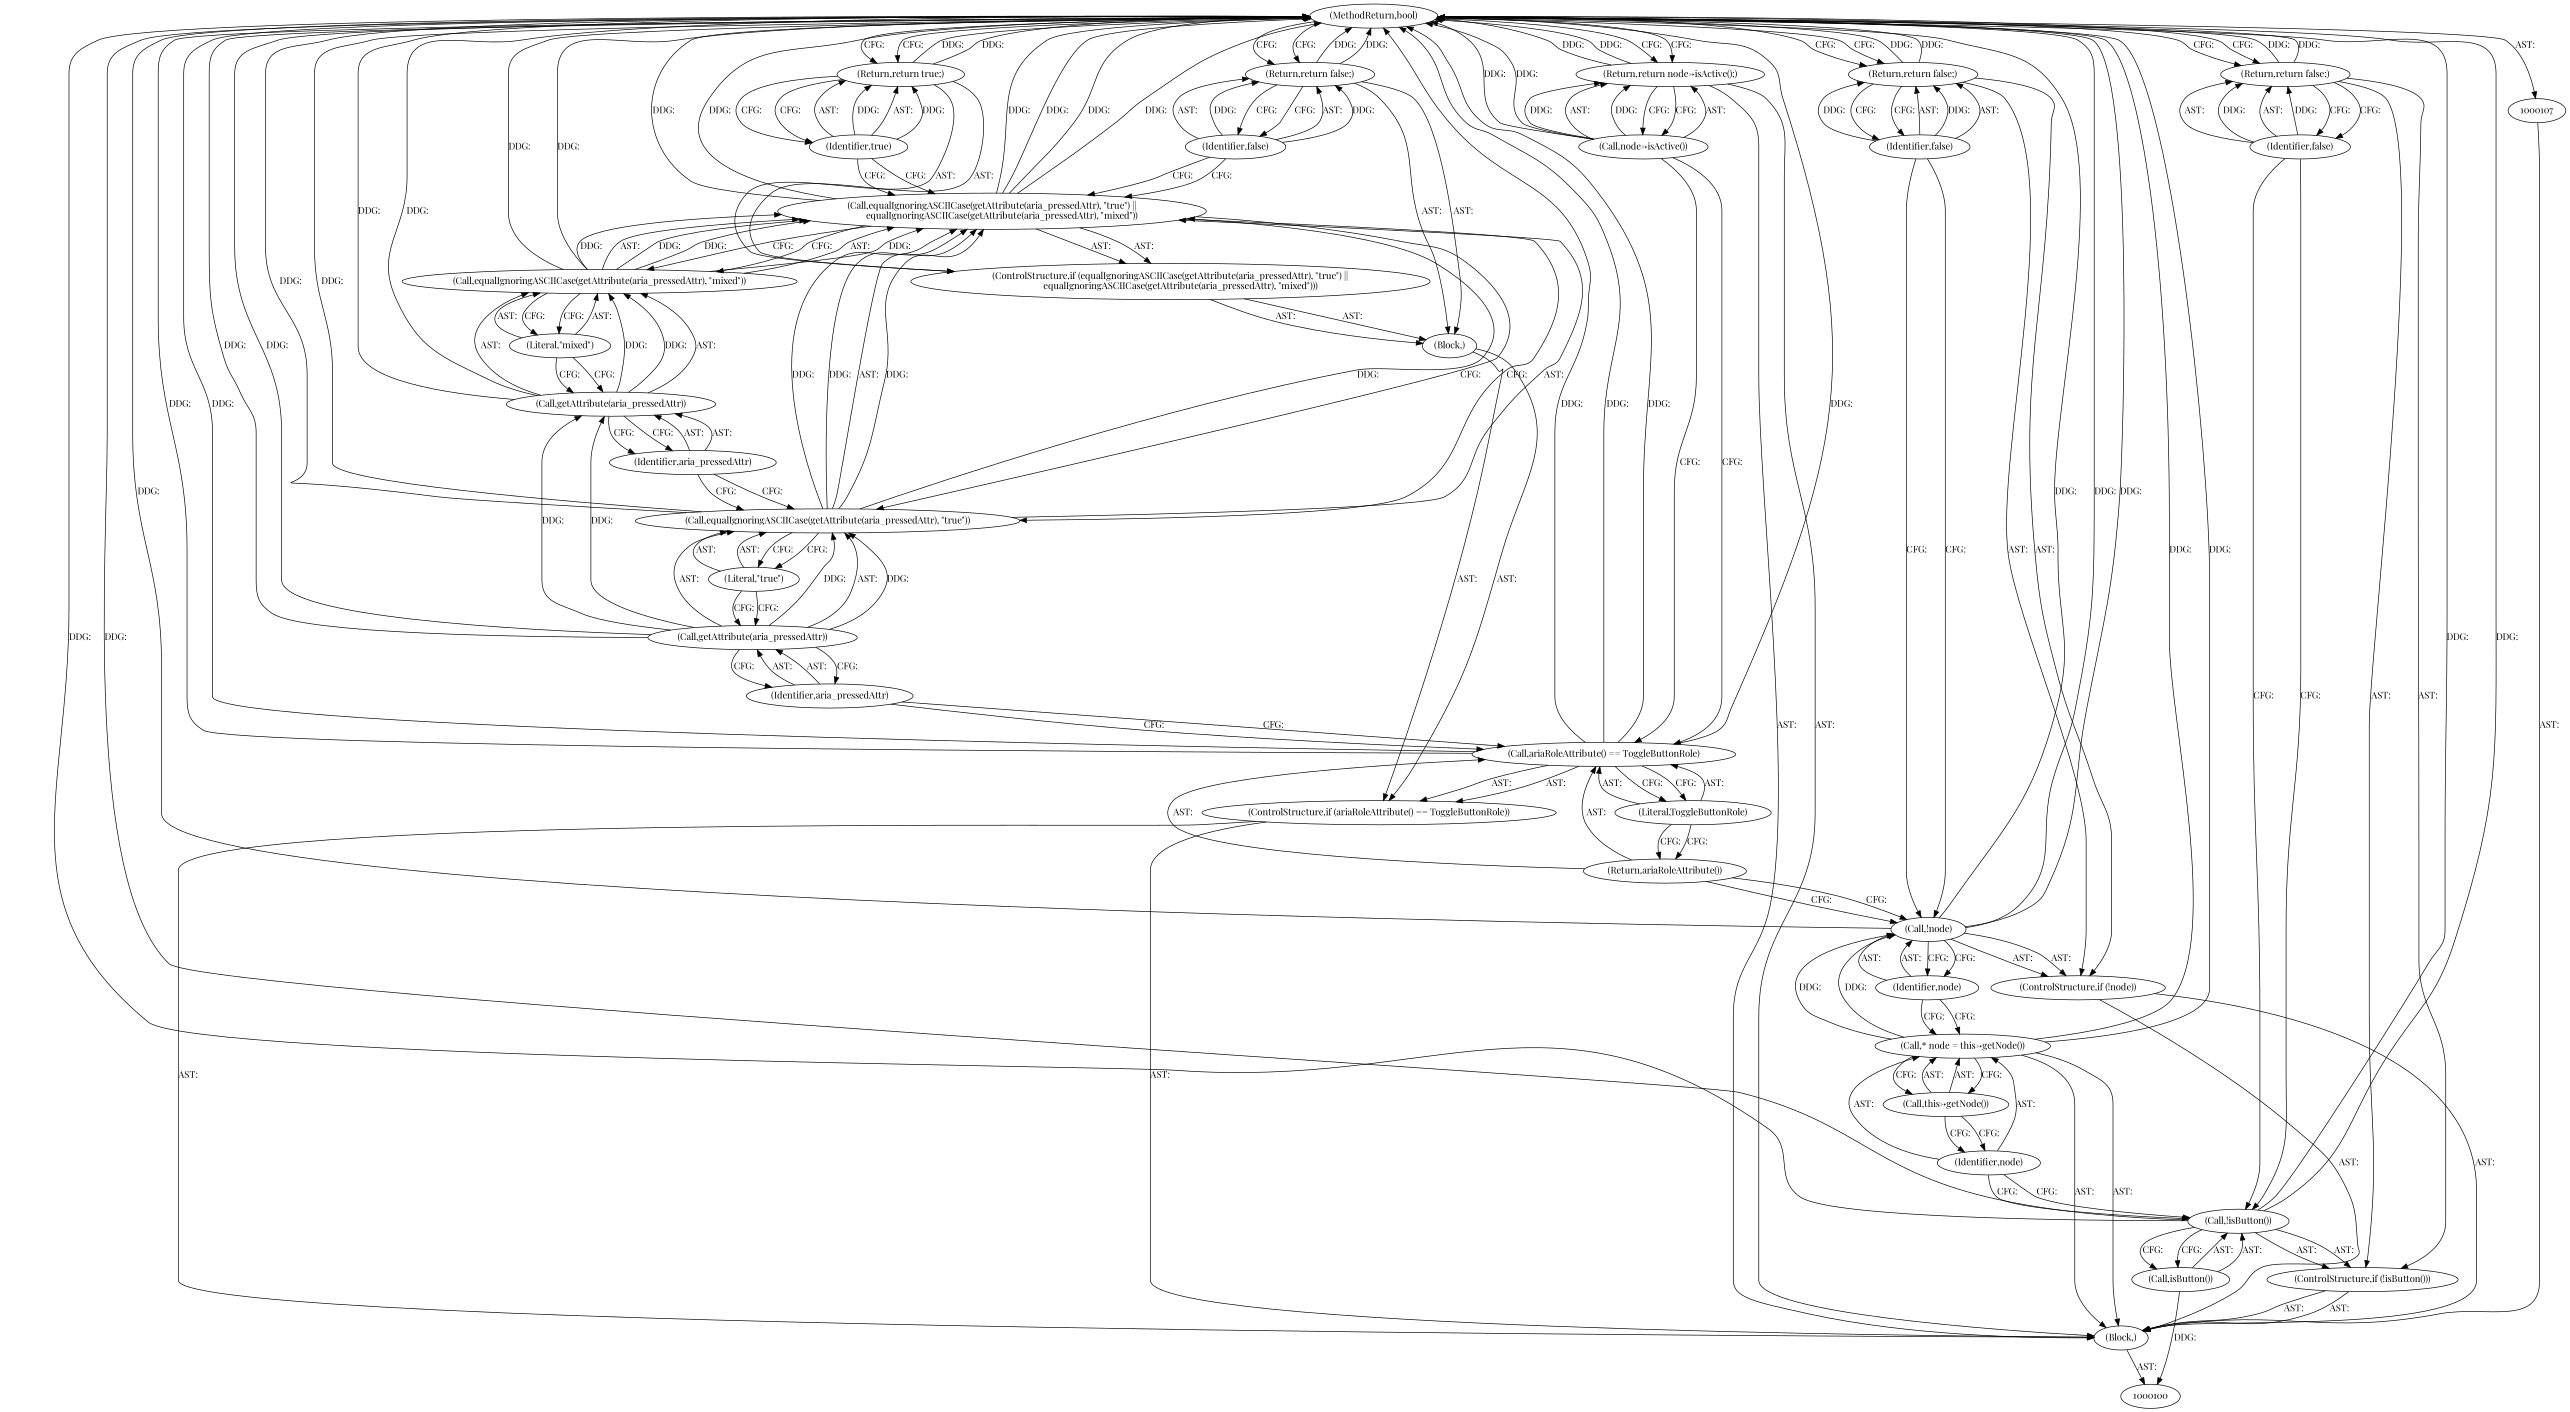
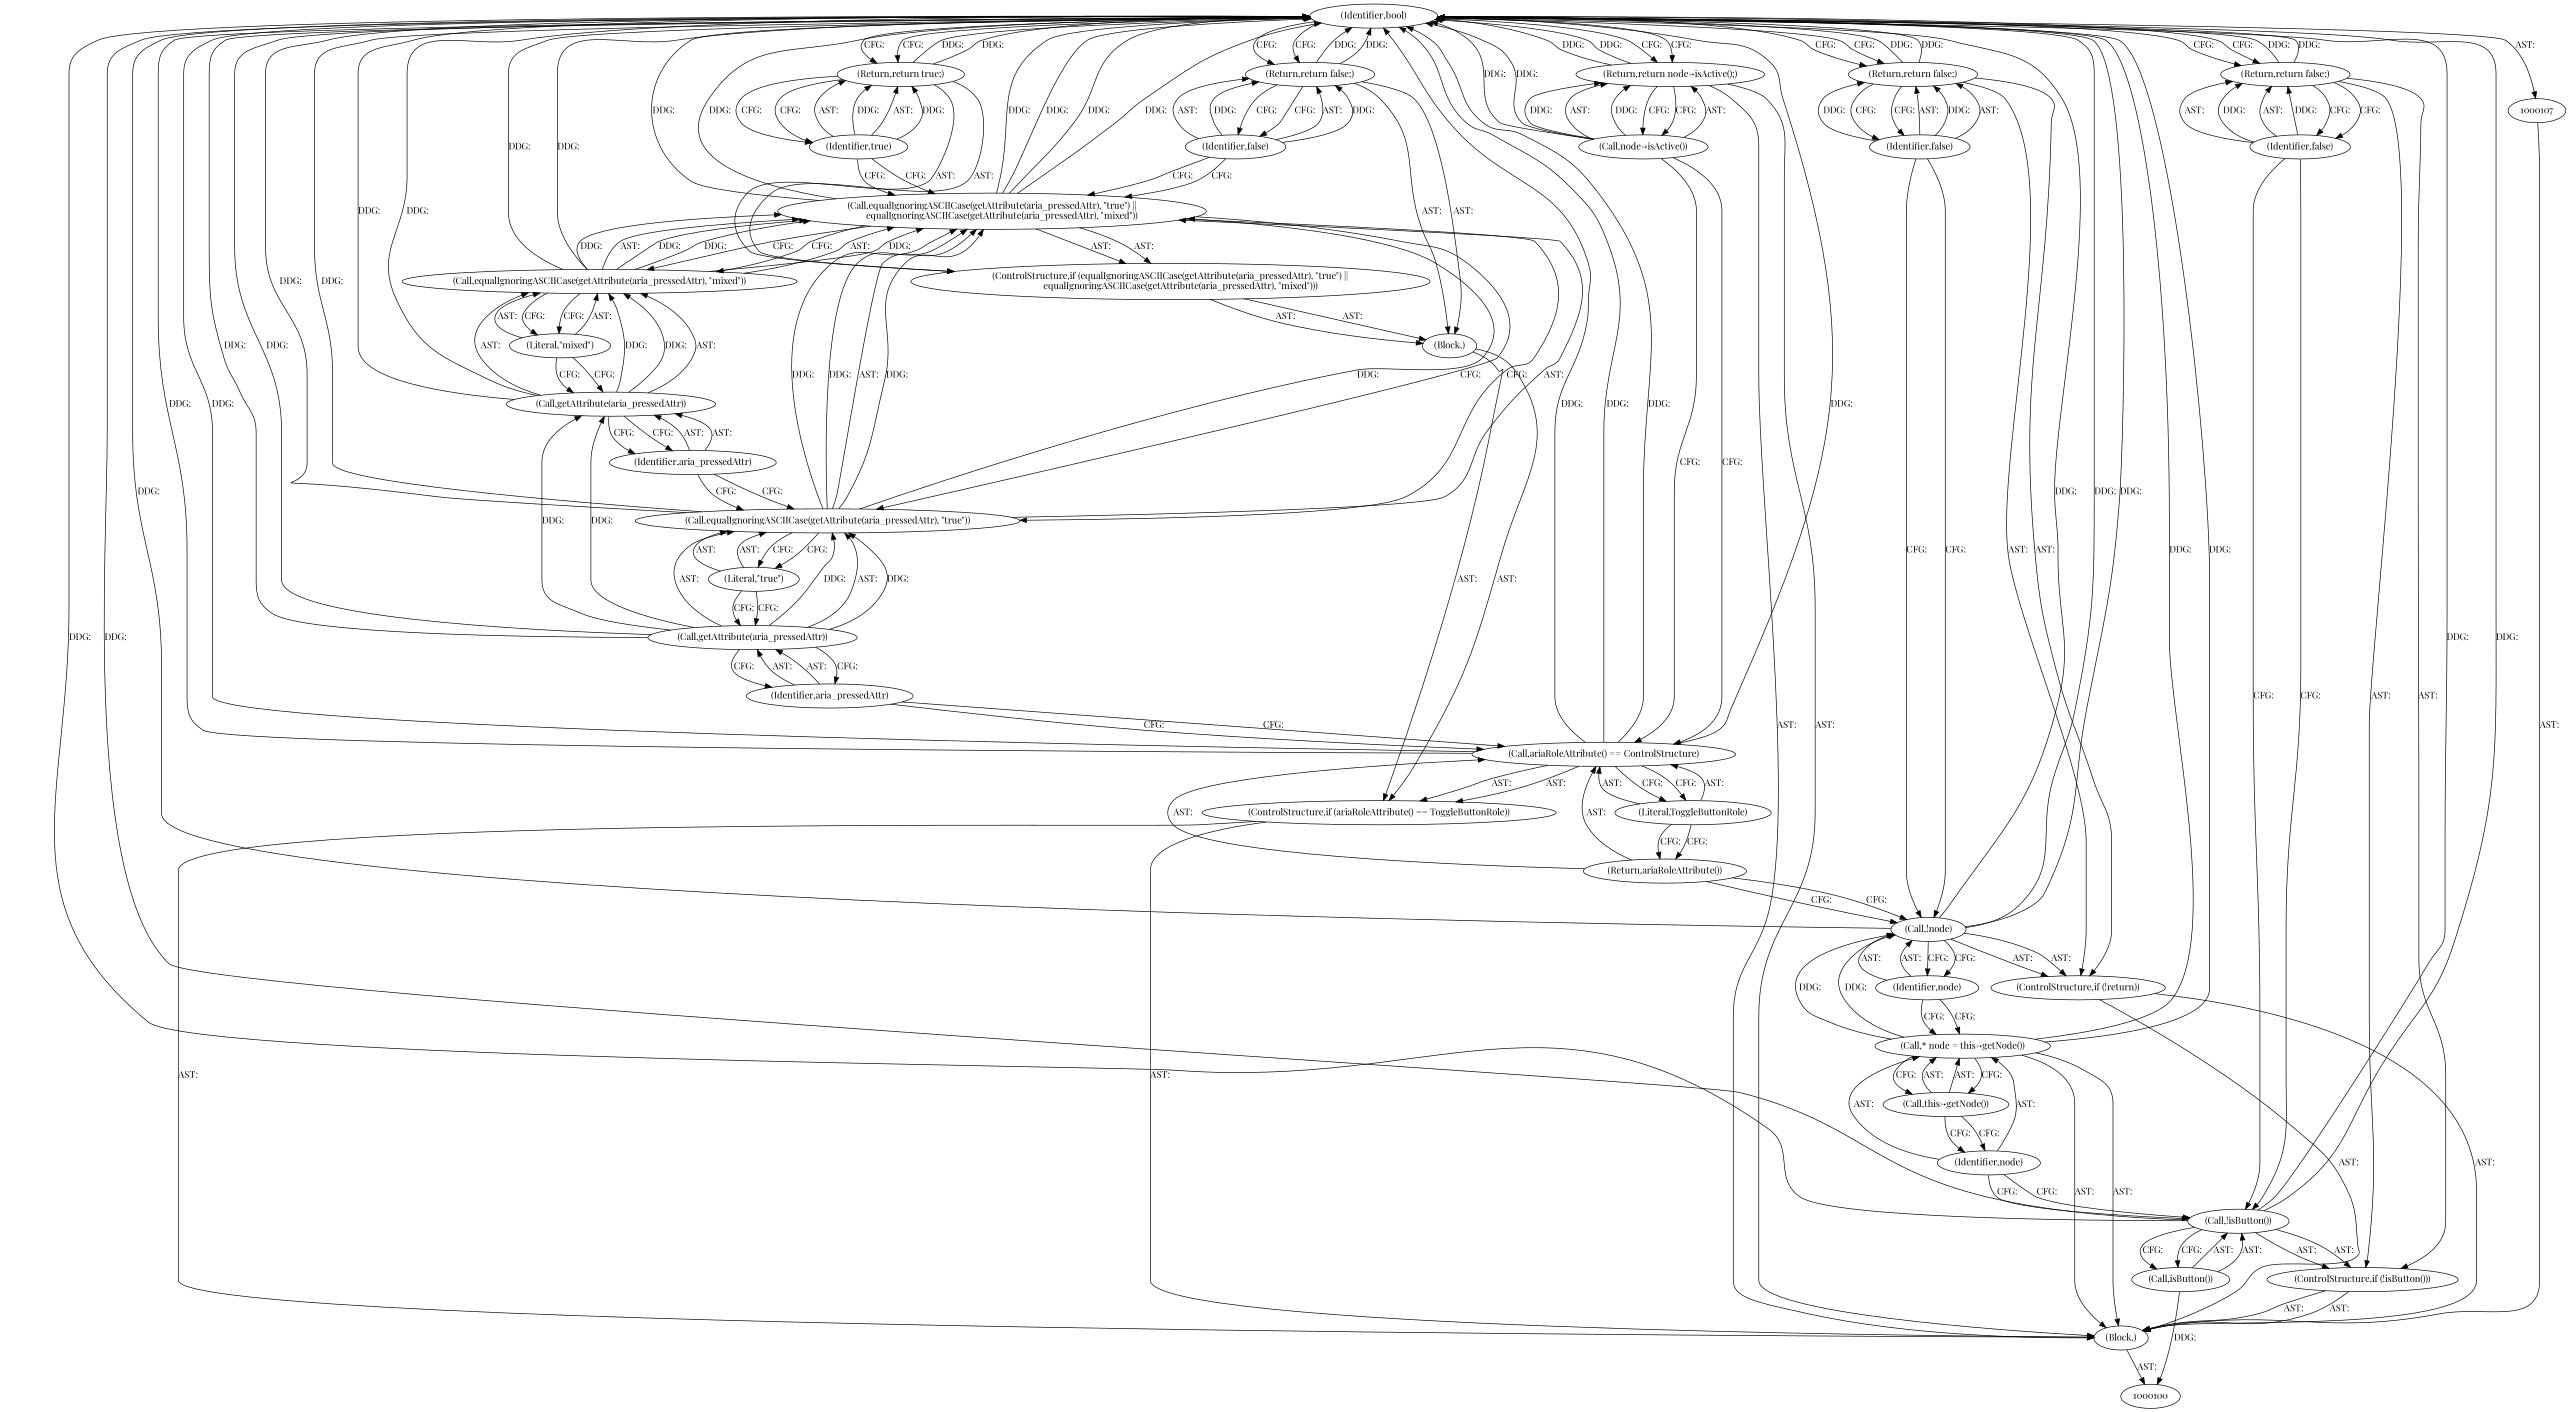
node "(MethodReturn,bool)": label "(MethodReturn,bool)" -> "(Identifier,bool)"
node "(Call,ariaRoleAttribute() == ToggleButtonRole)": label "(Call,ariaRoleAttribute() == ToggleButtonRole)" -> "(Call,ariaRoleAttribute() == ControlStructure)"
node "(ControlStructure,if (!node))": label "(ControlStructure,if (!node))" -> "(ControlStructure,if (!return))"
